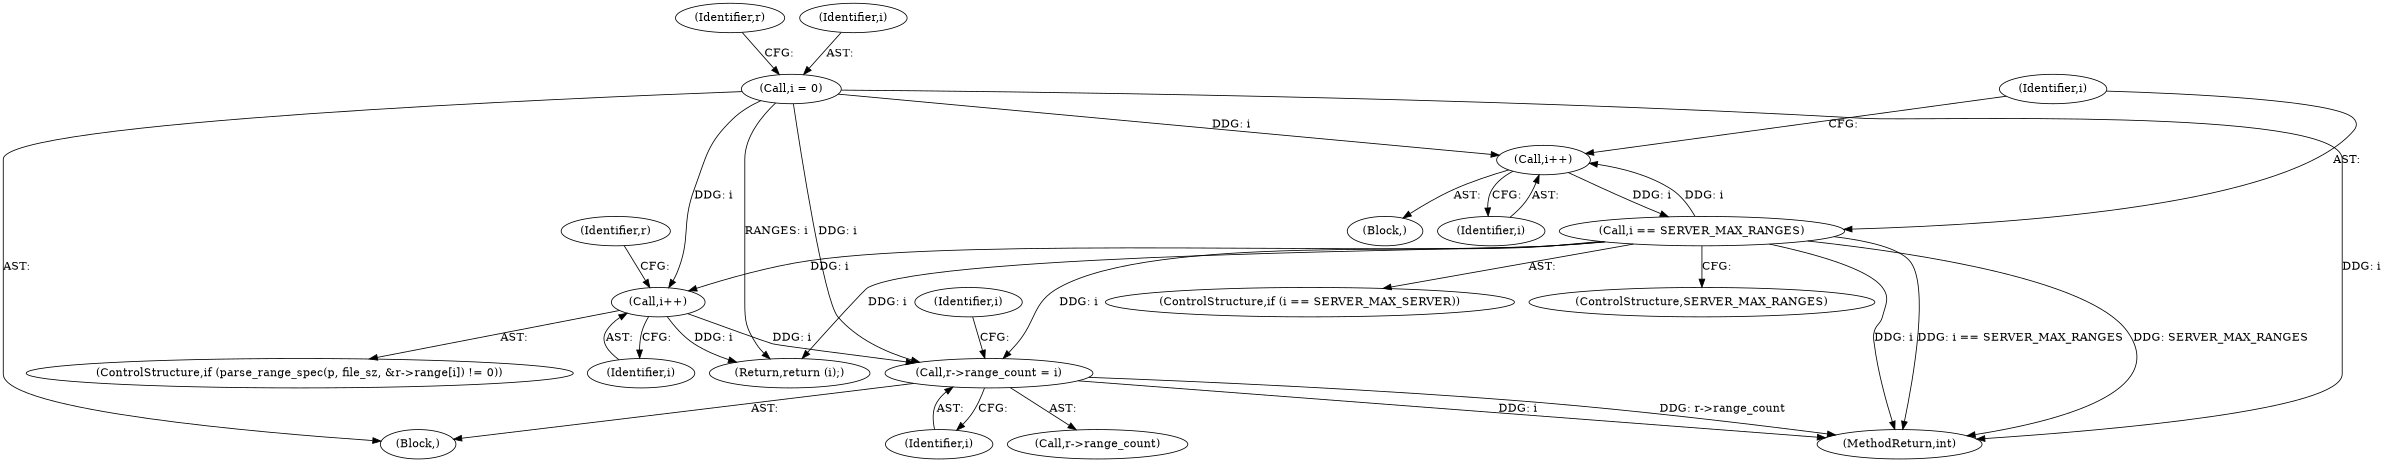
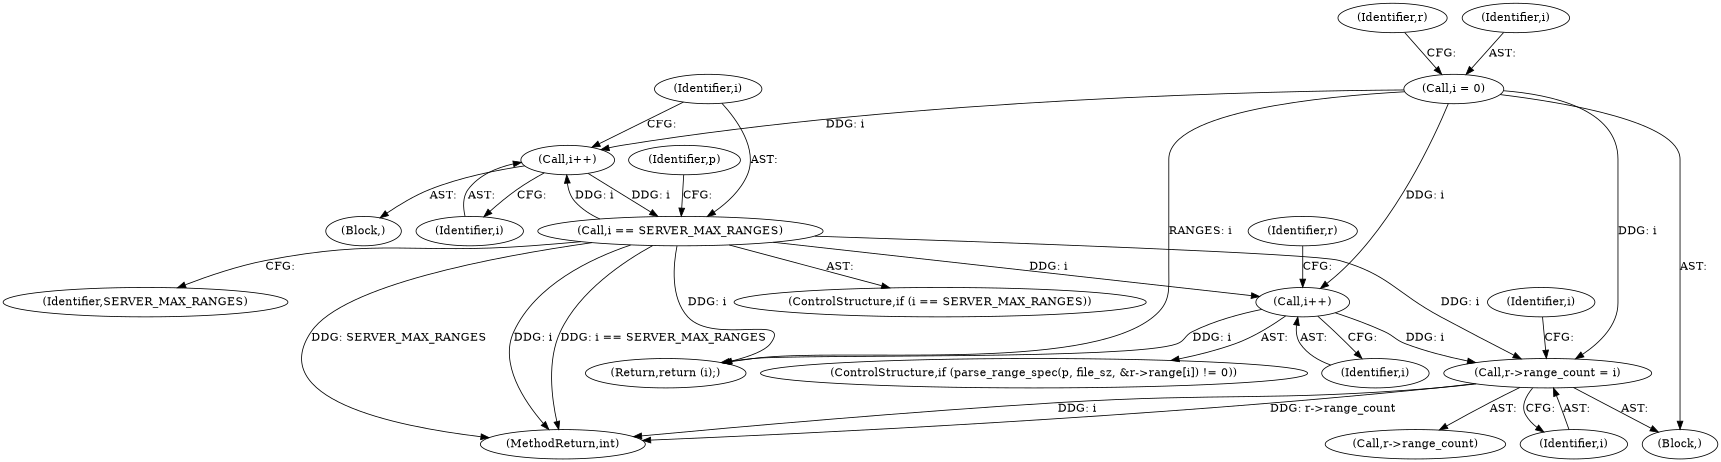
edge "(Call,i = 0)" -> "(MethodReturn,int)": removed, label "DDG: i"
node "(Identifier,p)": added
node "(ControlStructure,if (i == SERVER_MAX_SERVER))": label "(ControlStructure,if (i == SERVER_MAX_SERVER))" -> "(ControlStructure,if (i == SERVER_MAX_RANGES))"
node "(ControlStructure,SERVER_MAX_RANGES)": label "(ControlStructure,SERVER_MAX_RANGES)" -> "(Identifier,SERVER_MAX_RANGES)"
